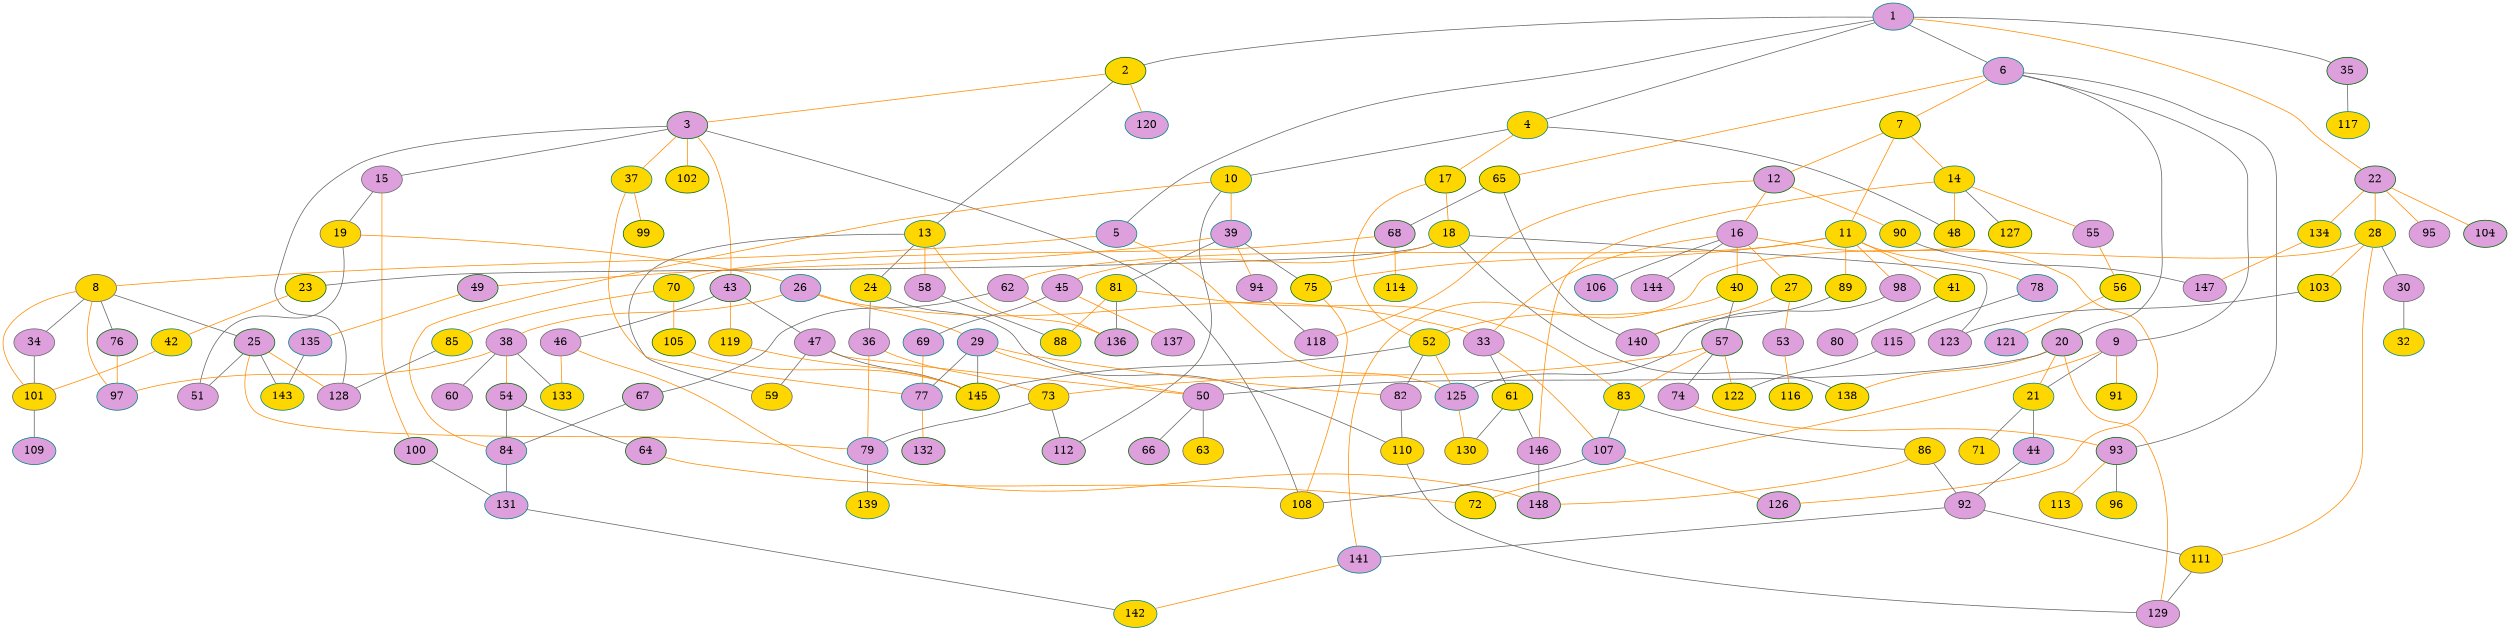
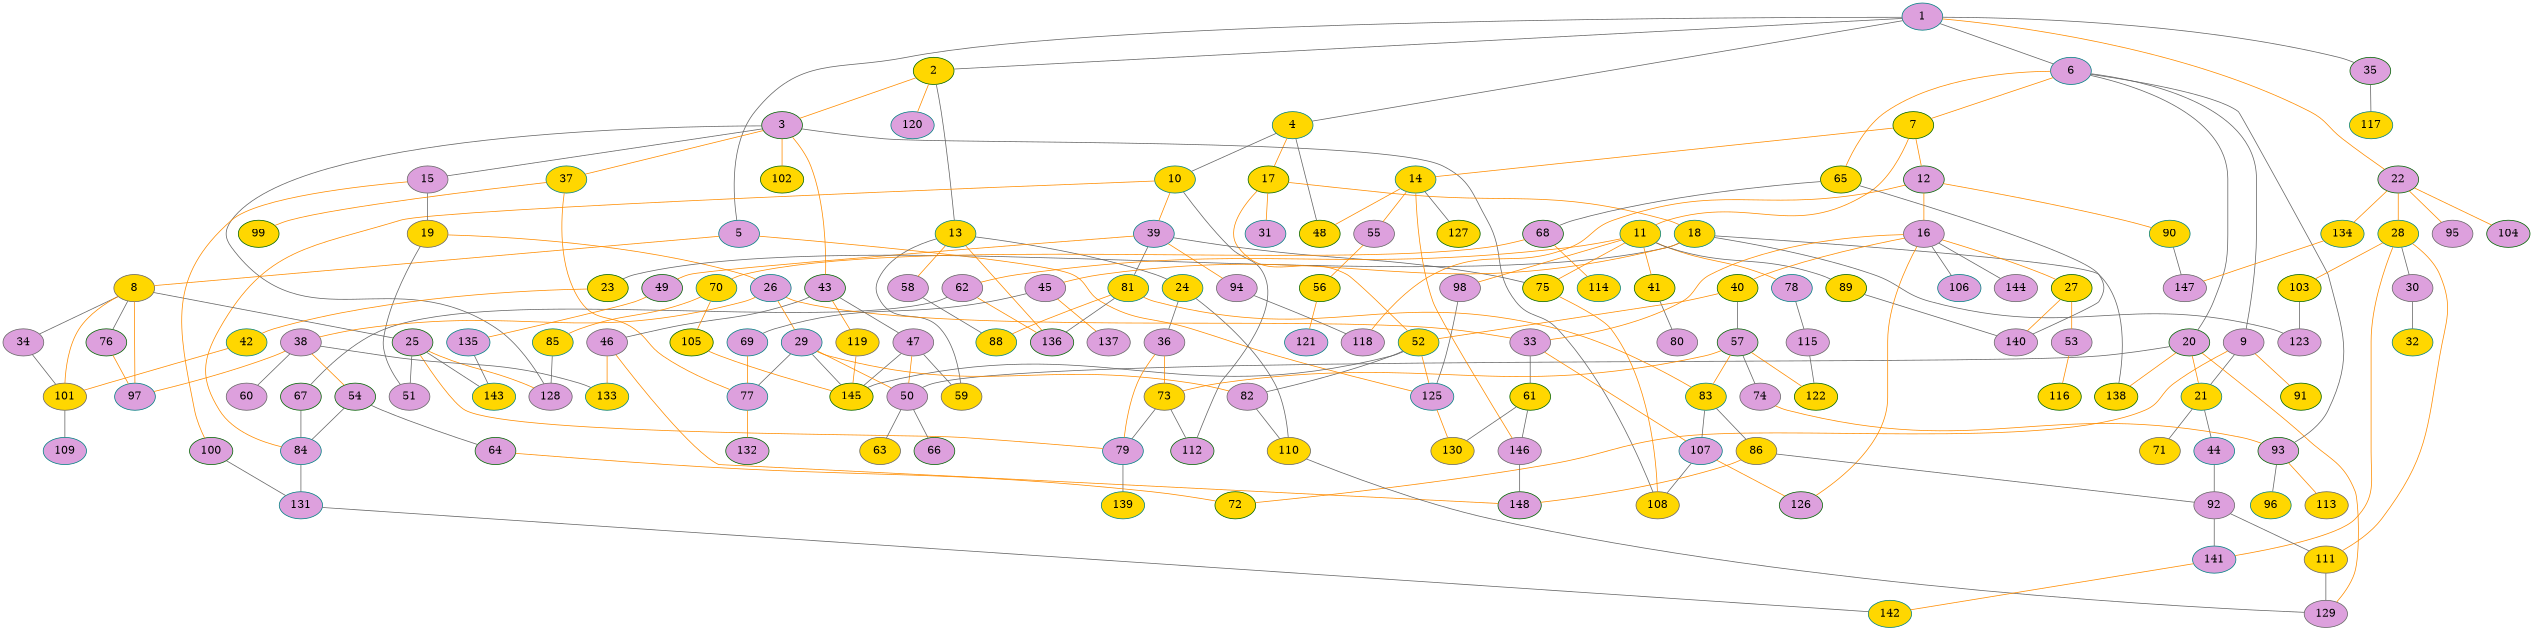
node "31": added
edge "11" -- "89": color darkorange -> gray40
